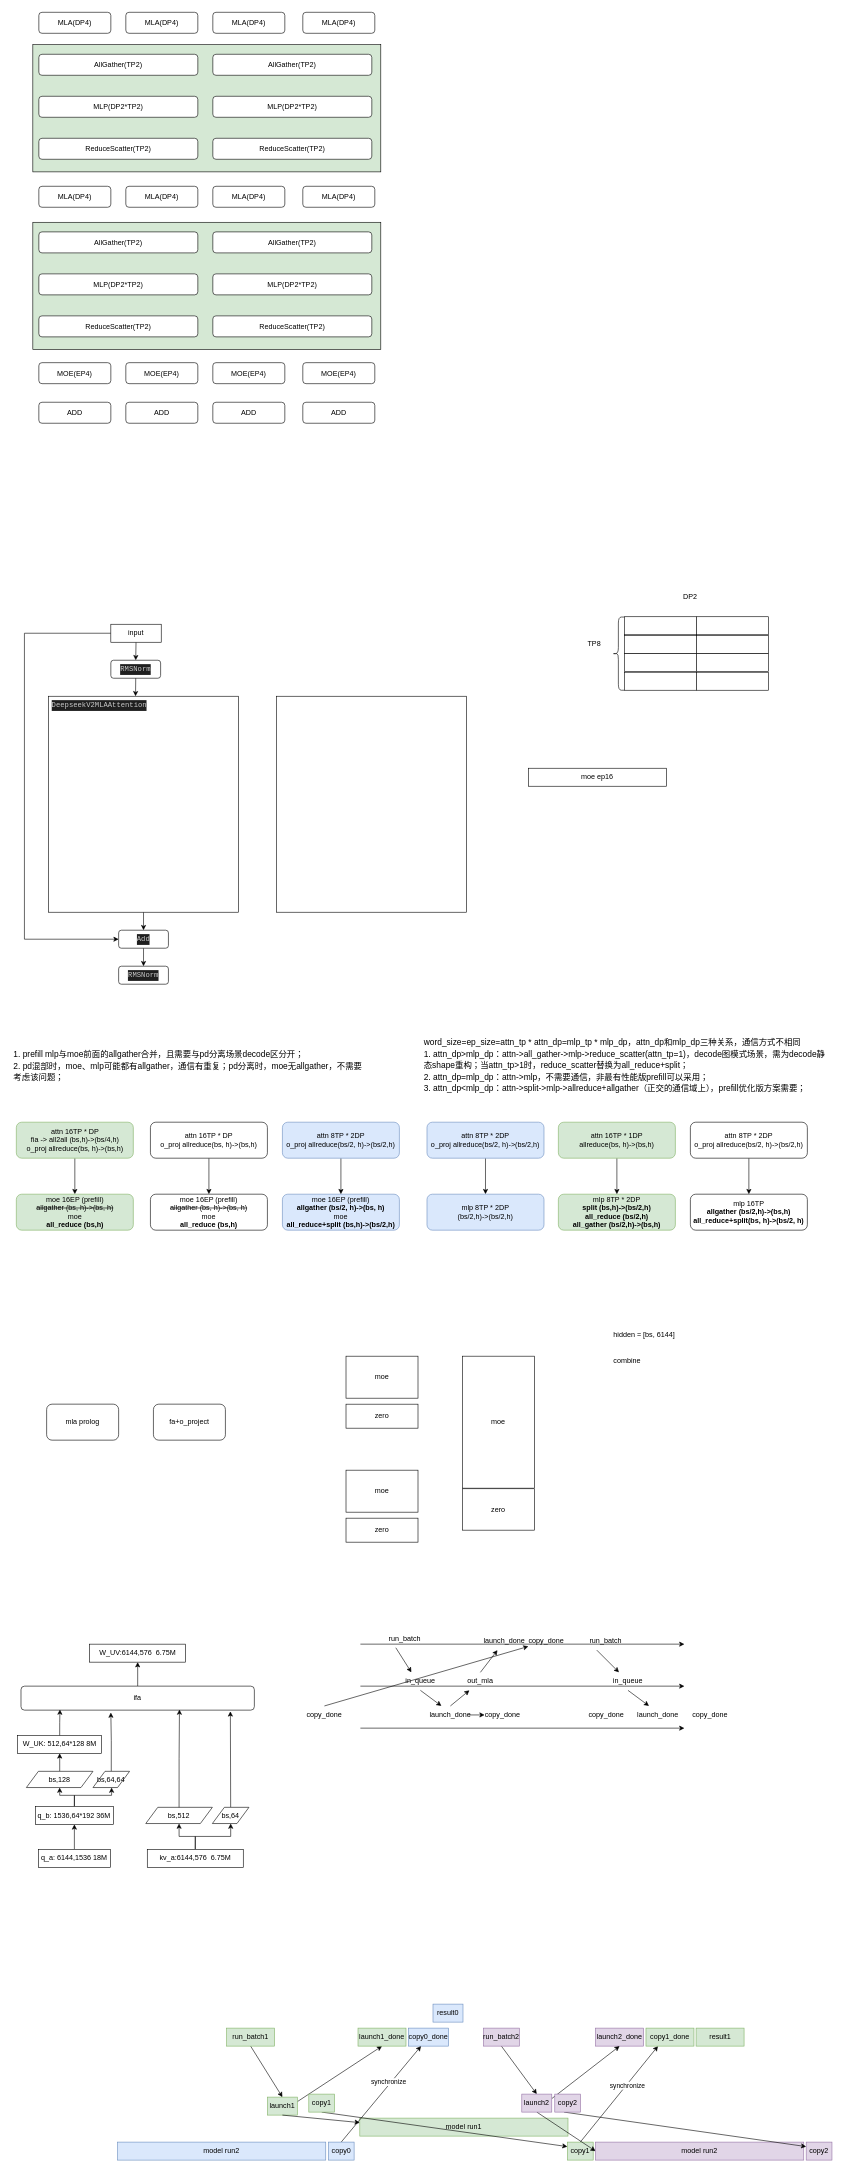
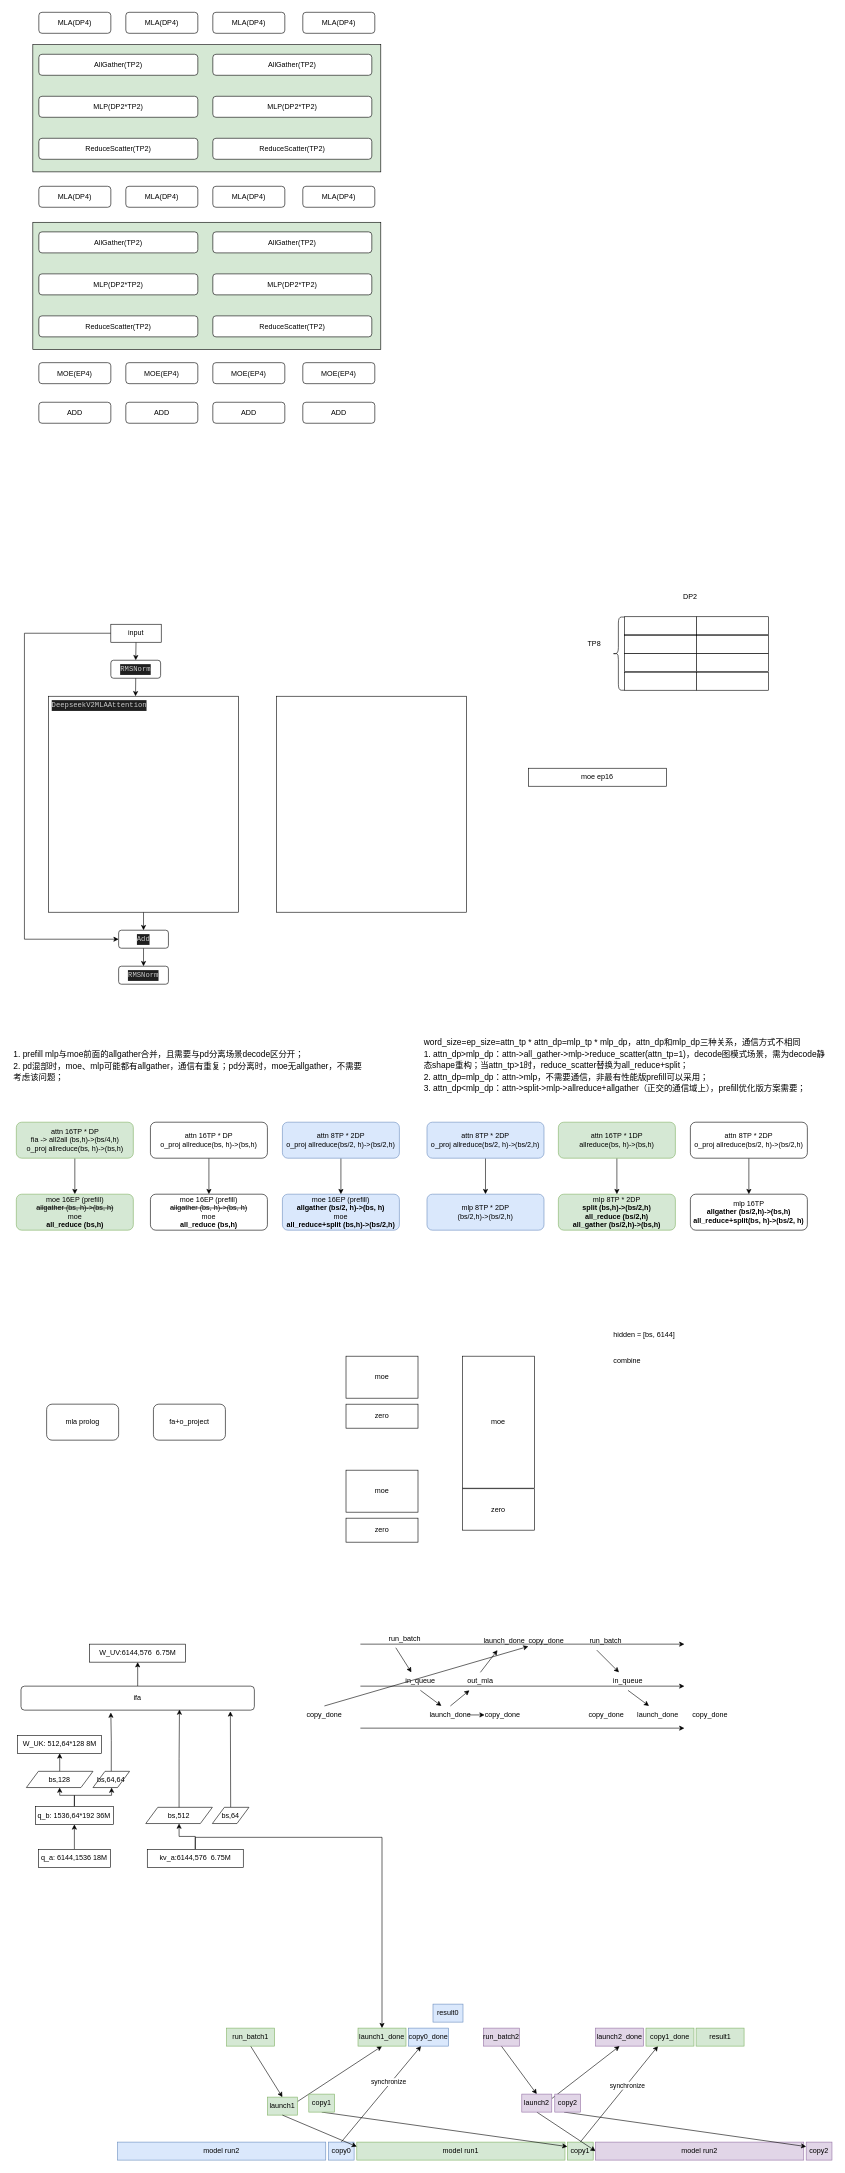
edge "W_UK: 512,64*128 8M" -> "ifa": removed
edge "kv_a:6144,576 6.75M" -> "bs,64": now "kv_a:6144,576 6.75M" -> "launch1_done"
node "model run1": moved (464, 2127) -> (461, 2151)
